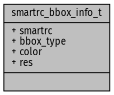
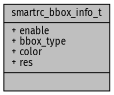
node "smartrc_bbox_info_t": text "+ smartrc" -> "+ enable"
